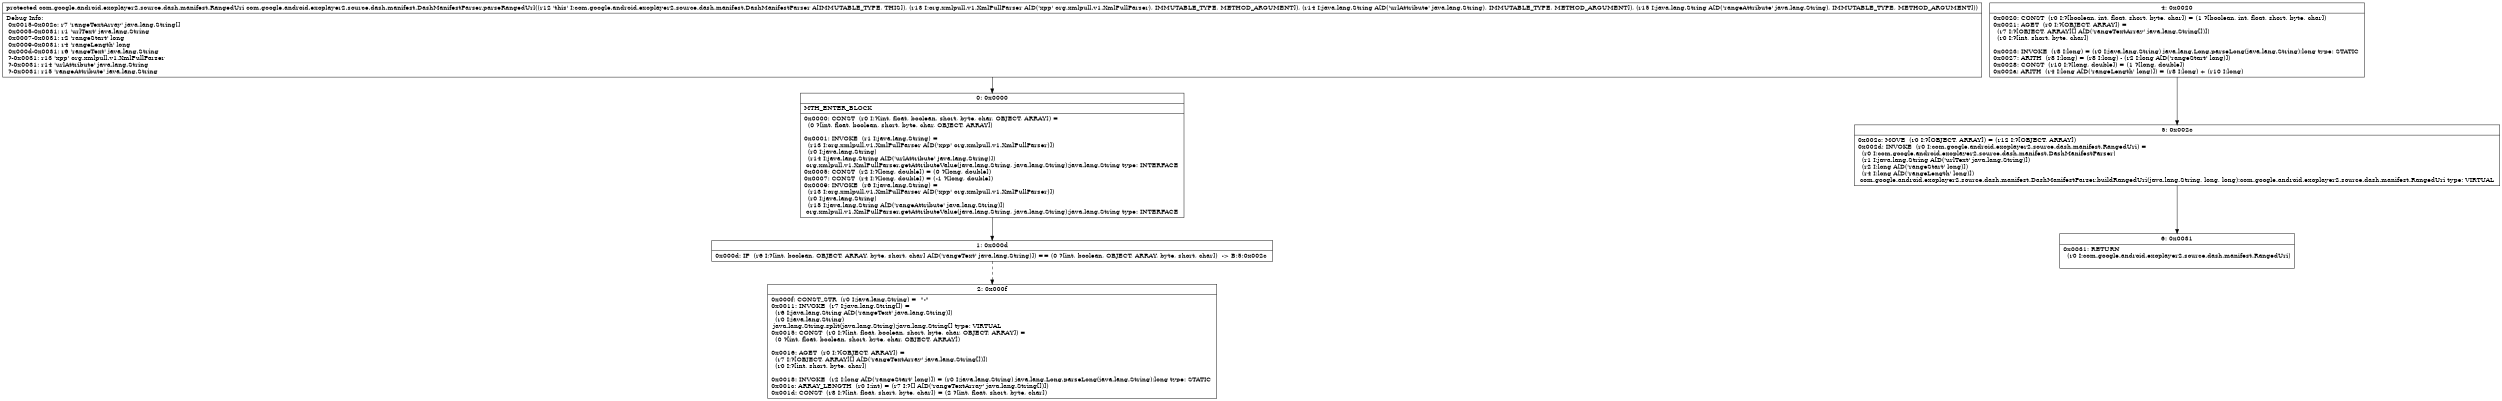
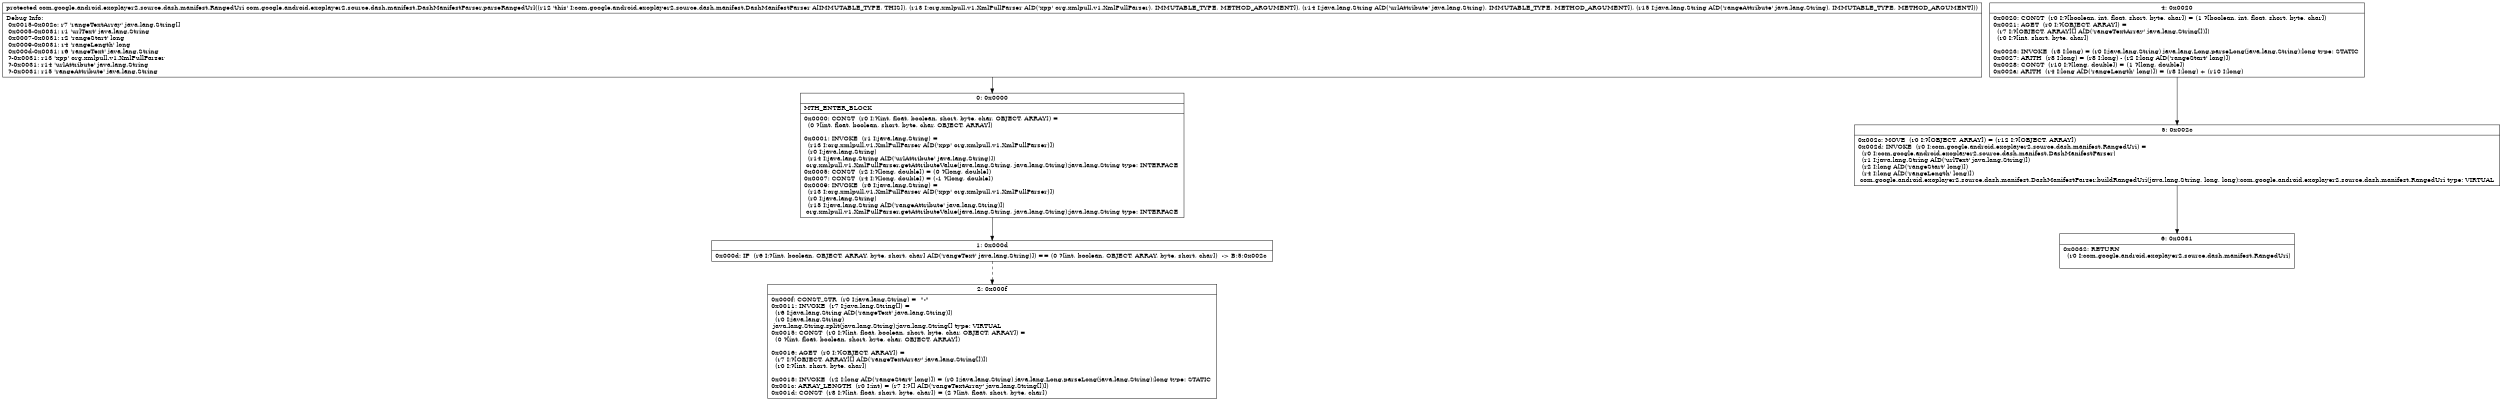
node "6: 0x0031": text "0x0031: RETURN" -> "0x0032: RETURN"
